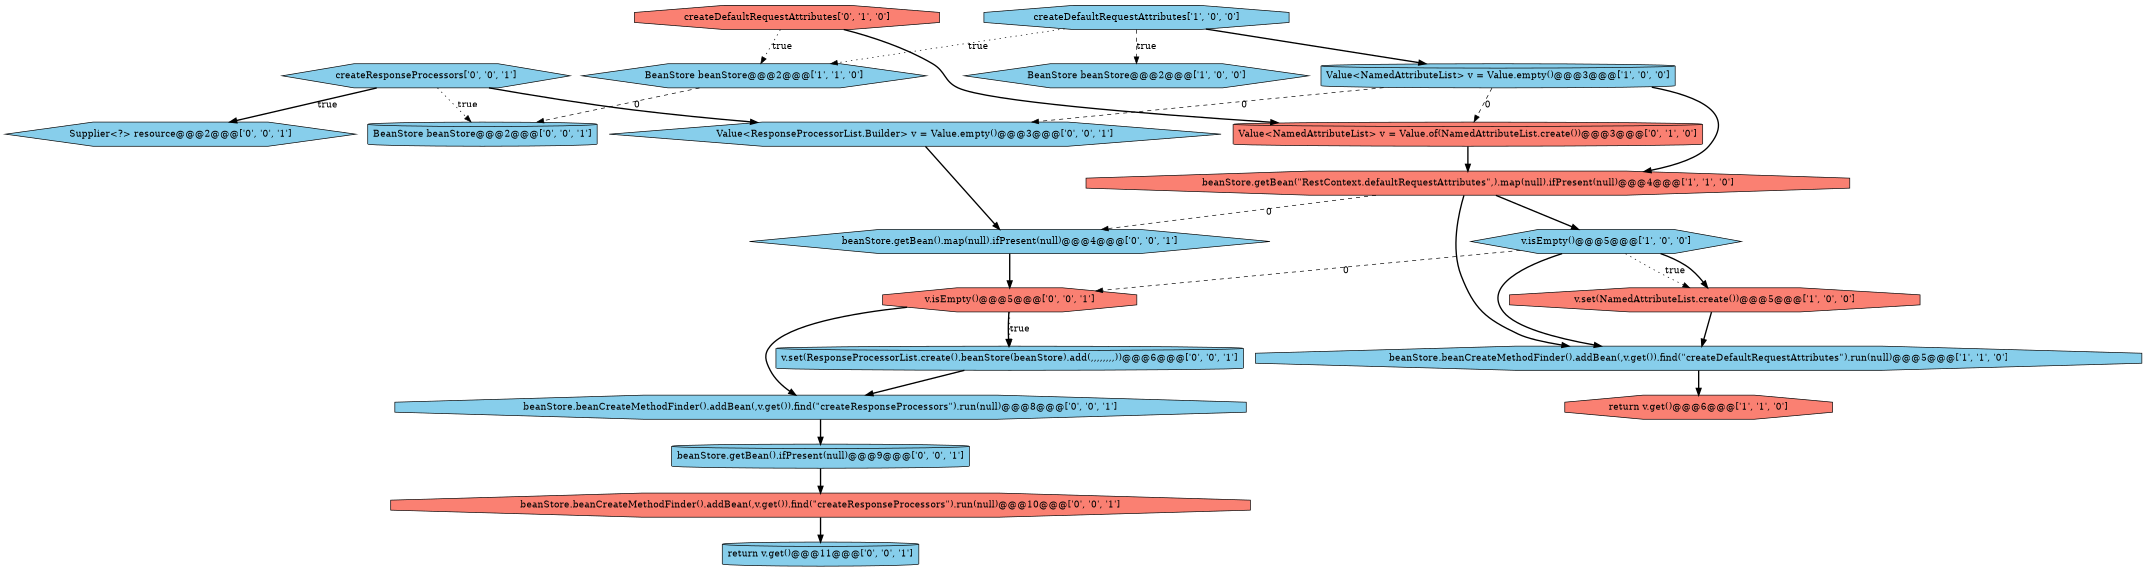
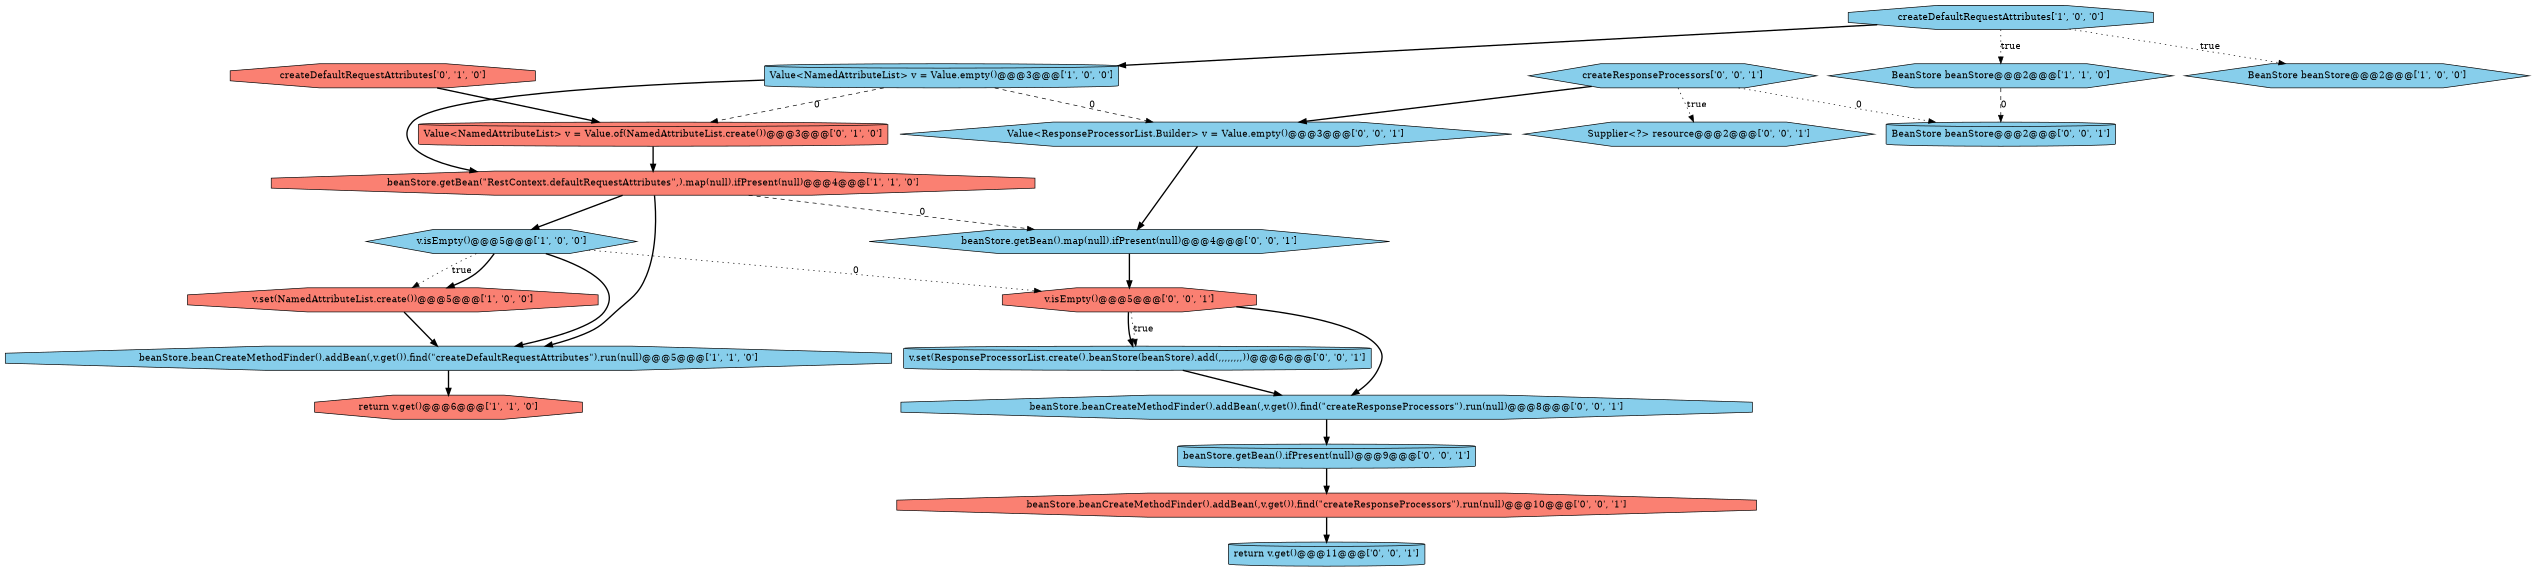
edge "createDefaultRequestAttributes['1', '0', '0']" -> "BeanStore beanStore@@@2@@@['1', '0', '0']": style dashed -> dotted
edge "createDefaultRequestAttributes['0', '1', '0']" -> "BeanStore beanStore@@@2@@@['1', '1', '0']": removed, label "true"
edge "createResponseProcessors['0', '0', '1']" -> "Supplier<?> resource@@@2@@@['0', '0', '1']": style bold -> dotted
edge "createResponseProcessors['0', '0', '1']" -> "BeanStore beanStore@@@2@@@['0', '0', '1']": label "true" -> "0"
edge "v.isEmpty()@@@5@@@['1', '0', '0']" -> "v.isEmpty()@@@5@@@['0', '0', '1']": style dashed -> dotted
